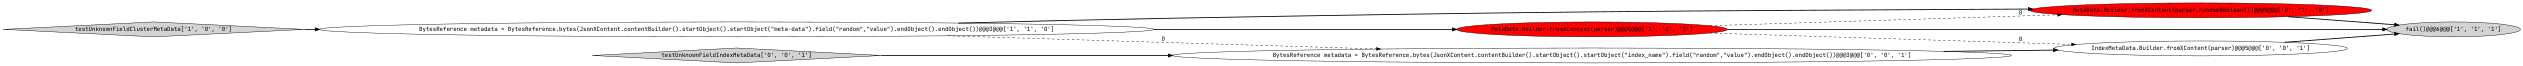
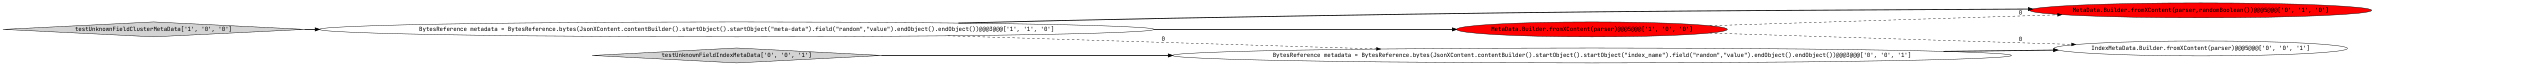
node "fail()@@@6@@@['1', '1', '1']": removed
